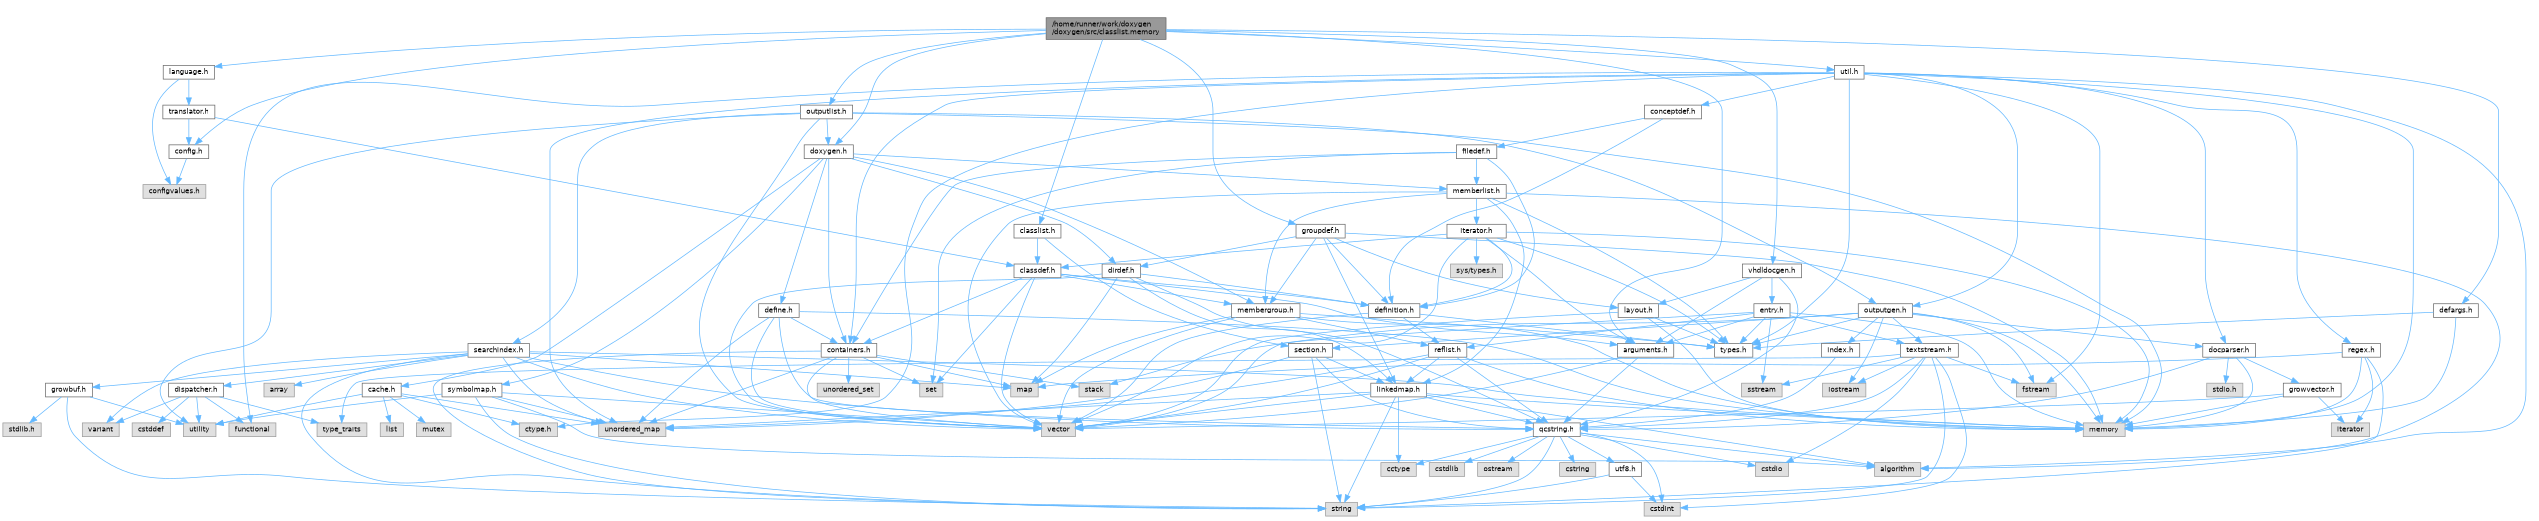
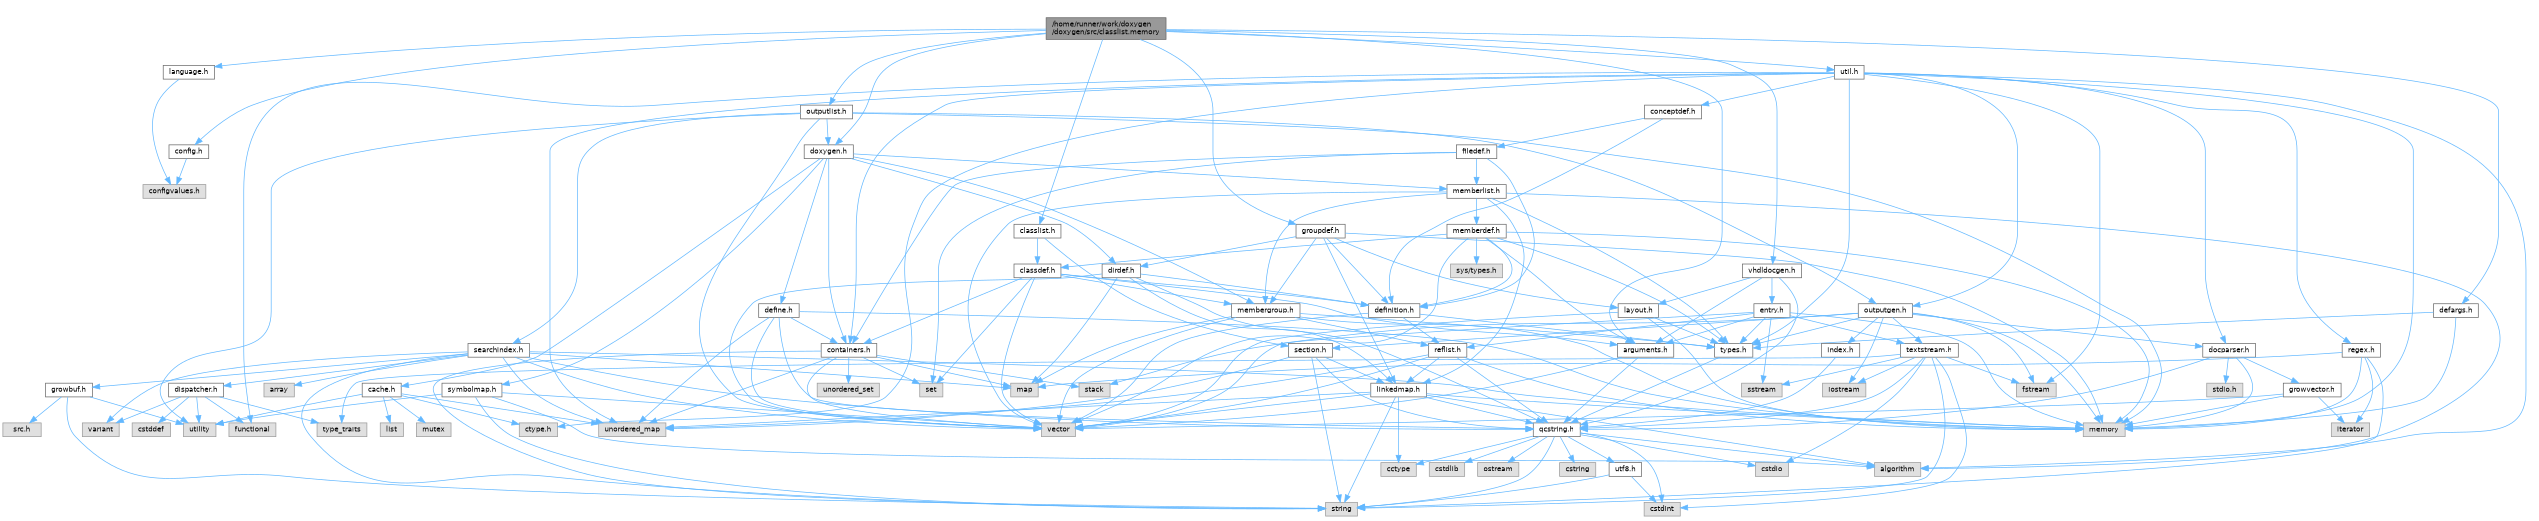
node "translator.h": removed
node "iterator.h": label "iterator.h" -> "memberdef.h"
edge "types.h" -> "qcstring.h": added
edge "symbolmap.h" -> "unordered_map": removed
node "stdlib.h": label "stdlib.h" -> "src.h"
